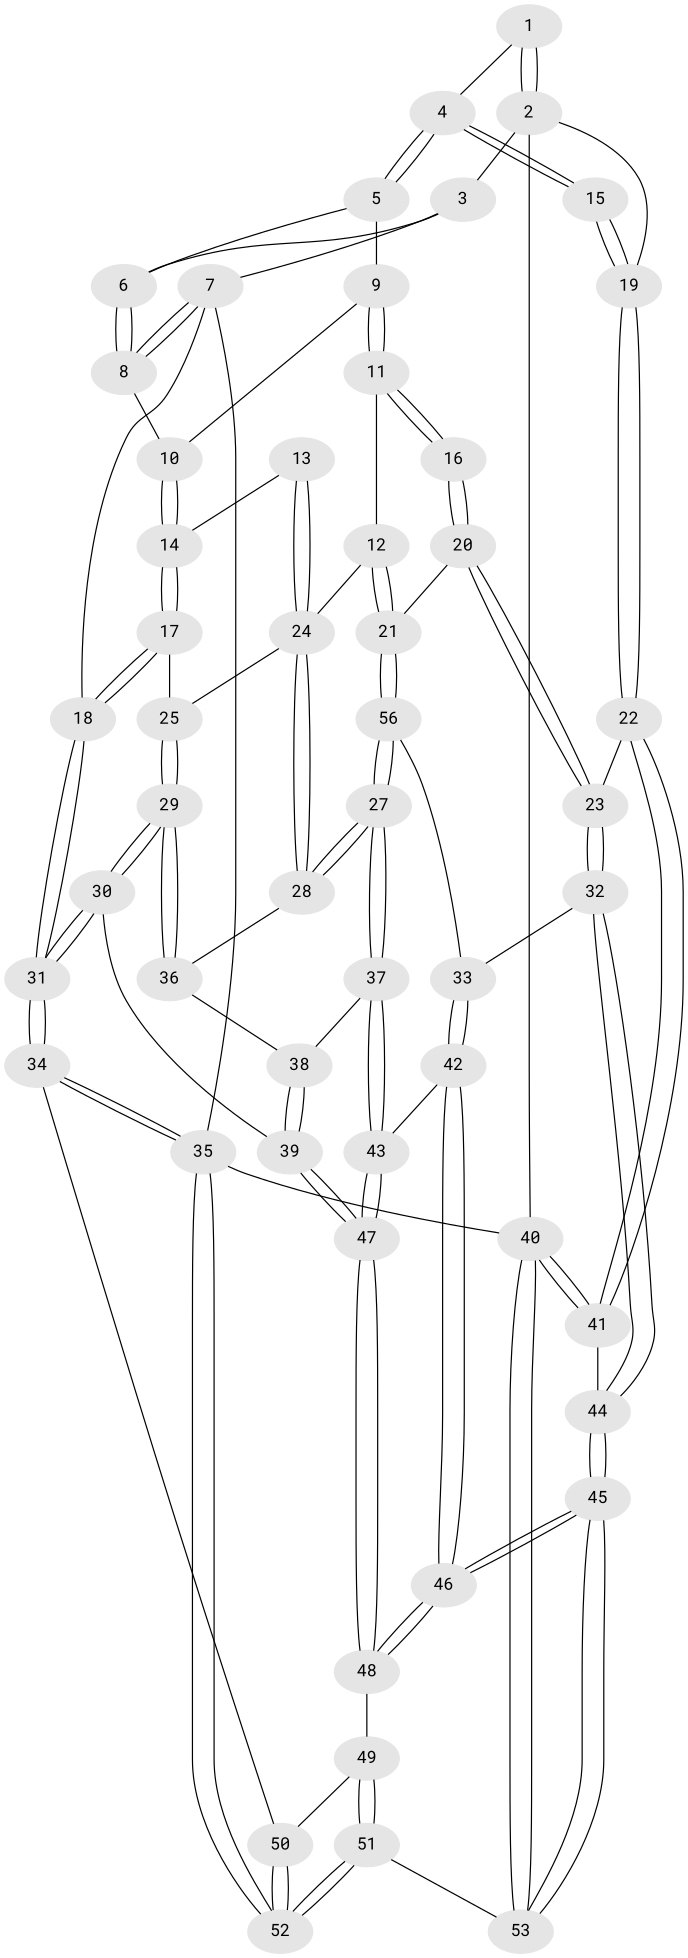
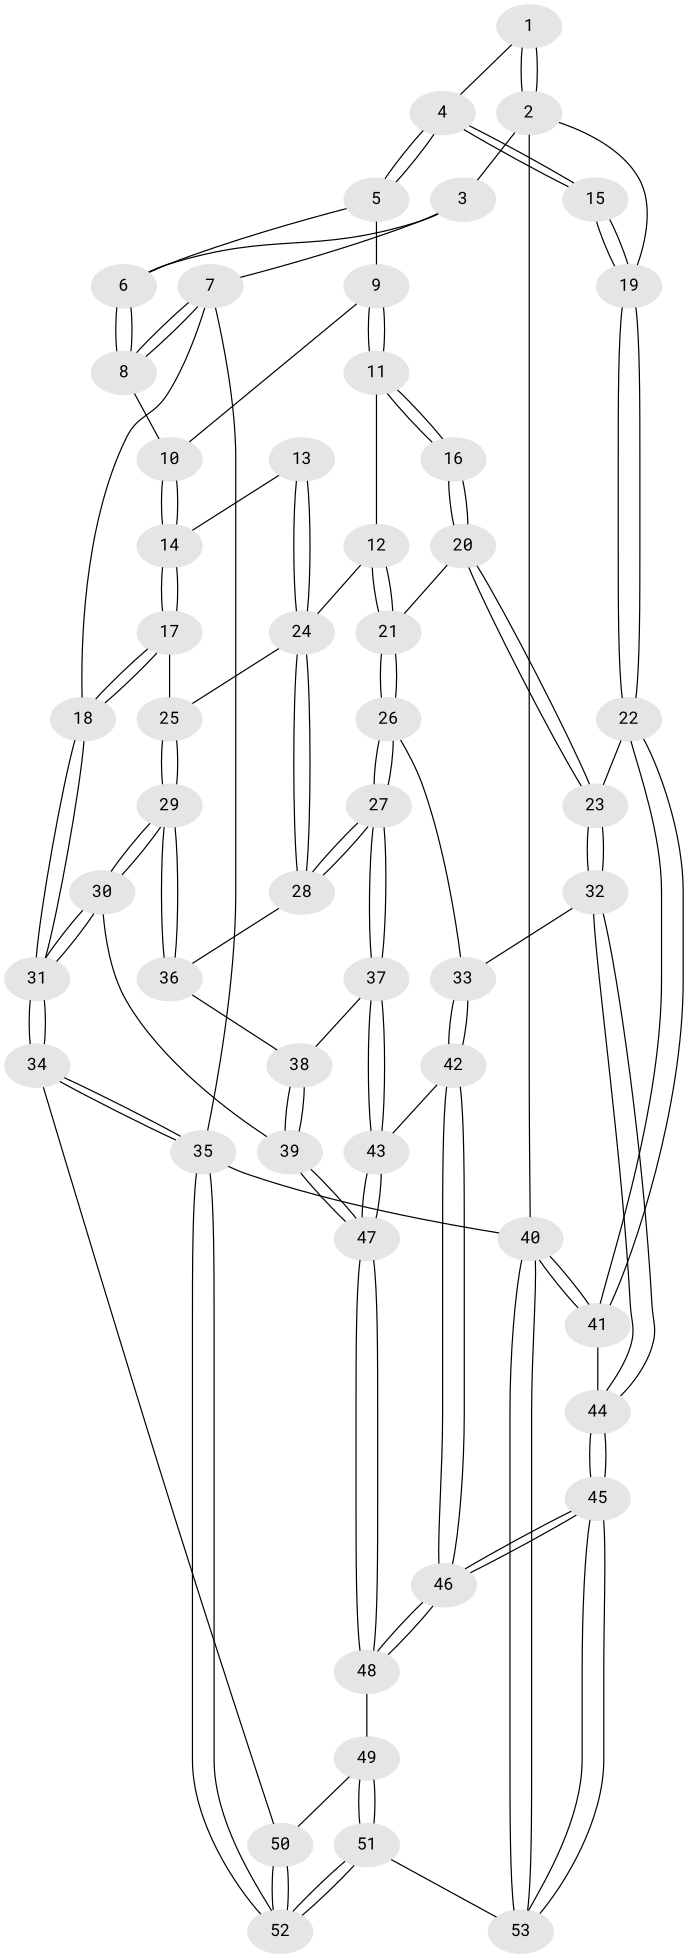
node "56": label "56" -> "26"
